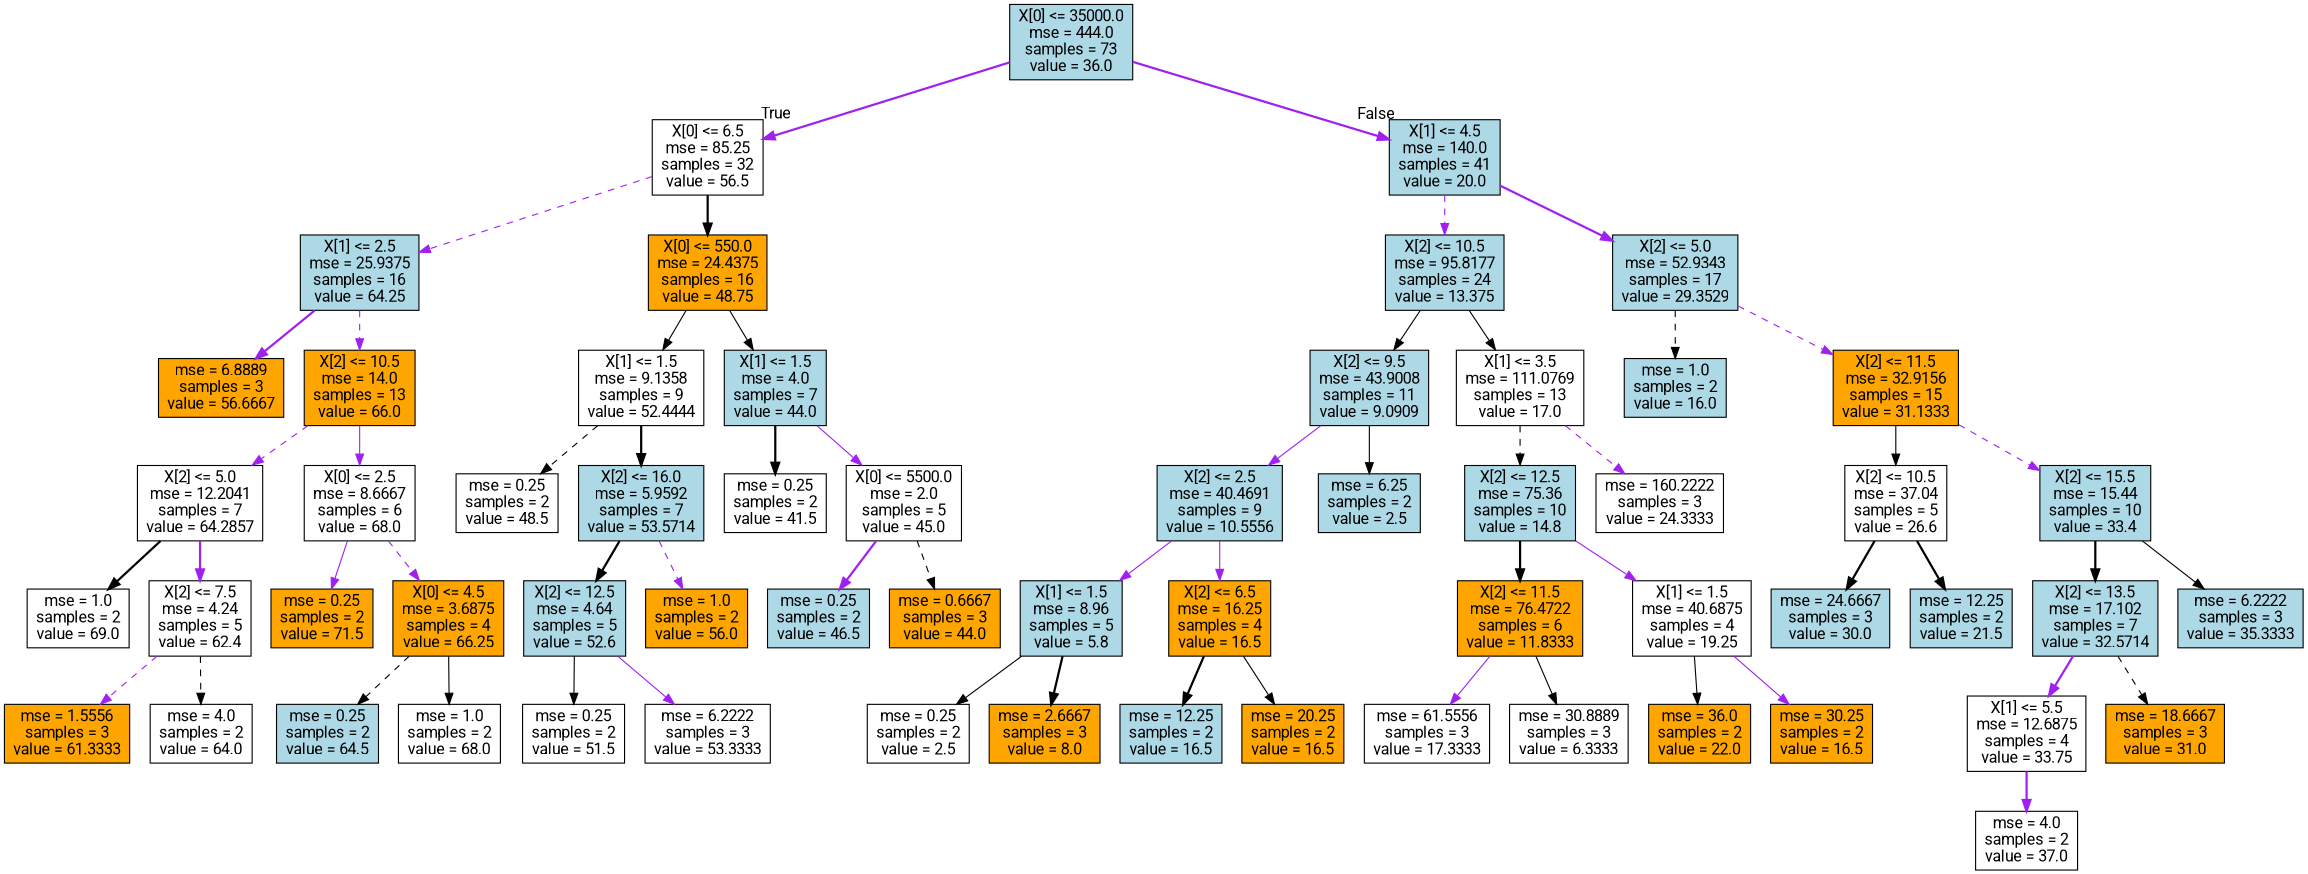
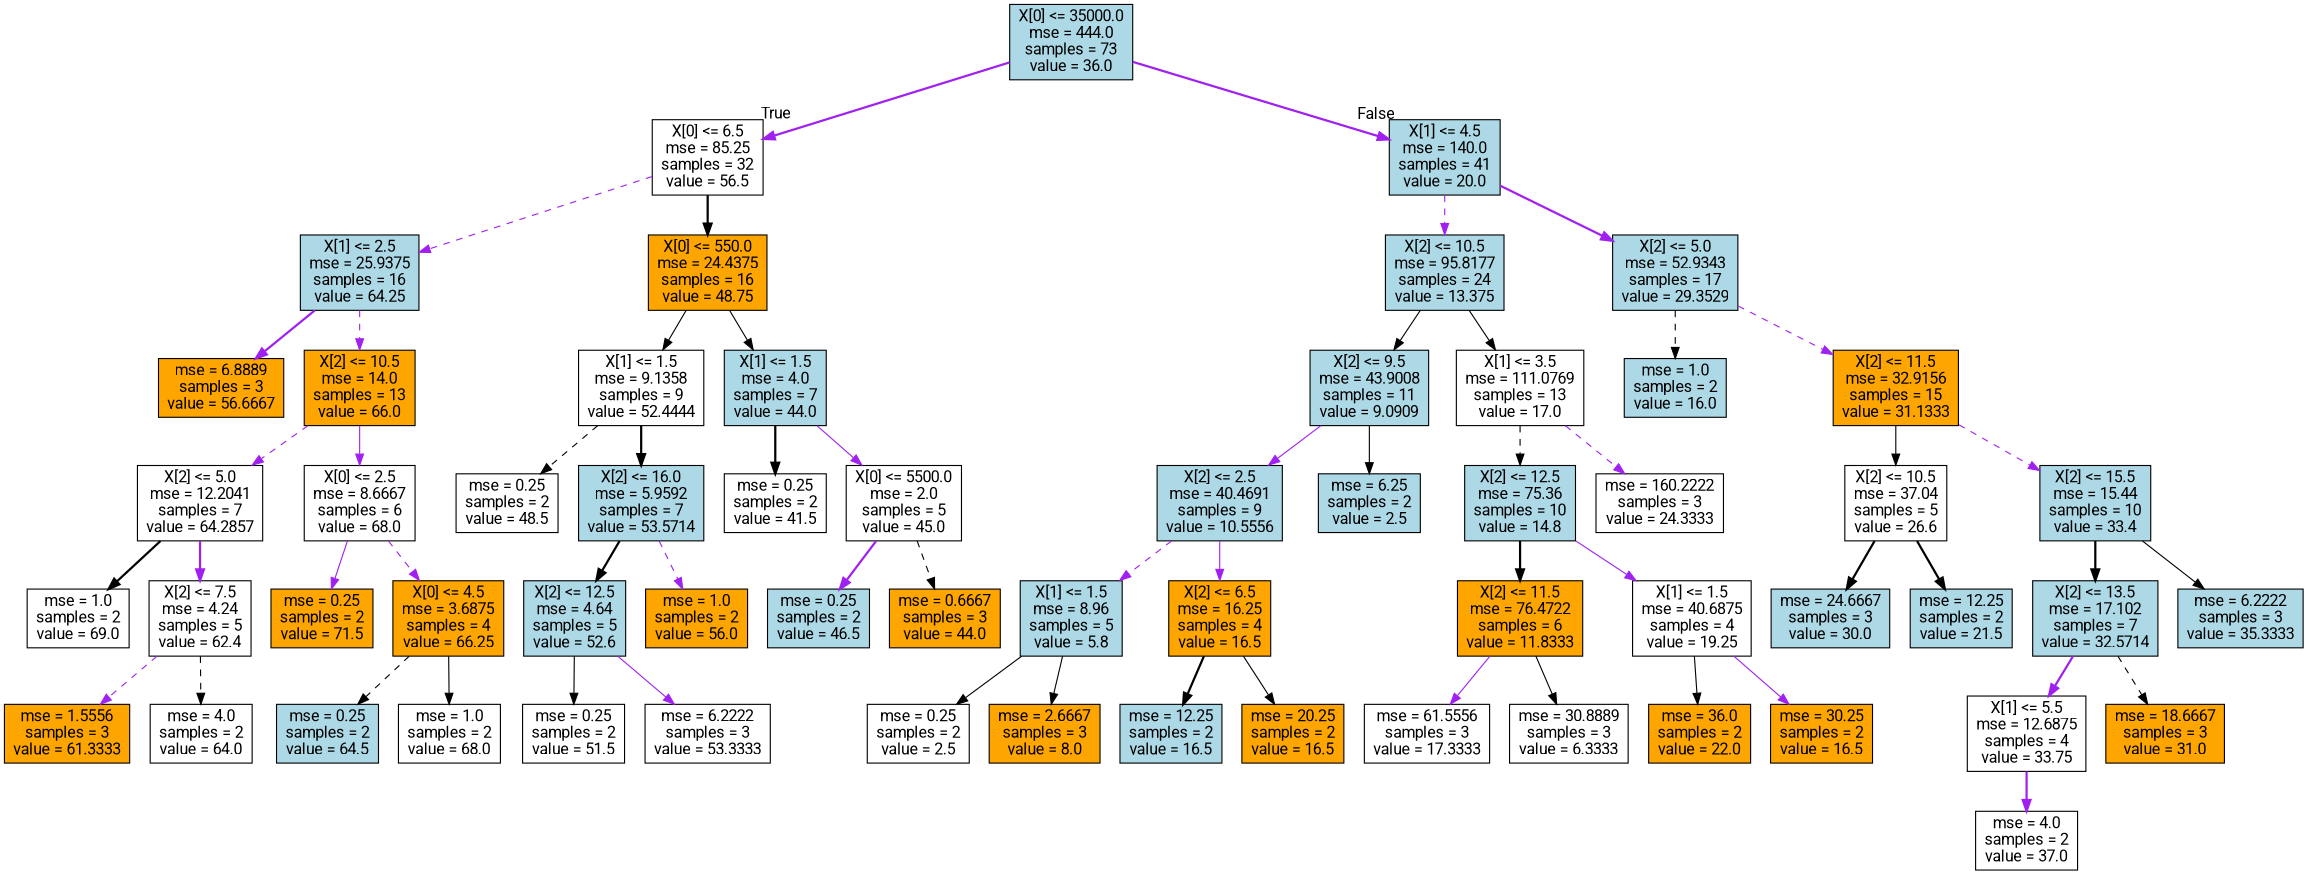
edge "X[2] <= 2.5 mse = 40.4691 samples = 9 value = 10.5556" -> "X[1] <= 1.5 mse = 8.96 samples = 5 value = 5.8": style solid -> dashed
edge "X[1] <= 1.5 mse = 8.96 samples = 5 value = 5.8" -> "mse = 2.6667 samples = 3 value = 8.0": style bold -> solid
